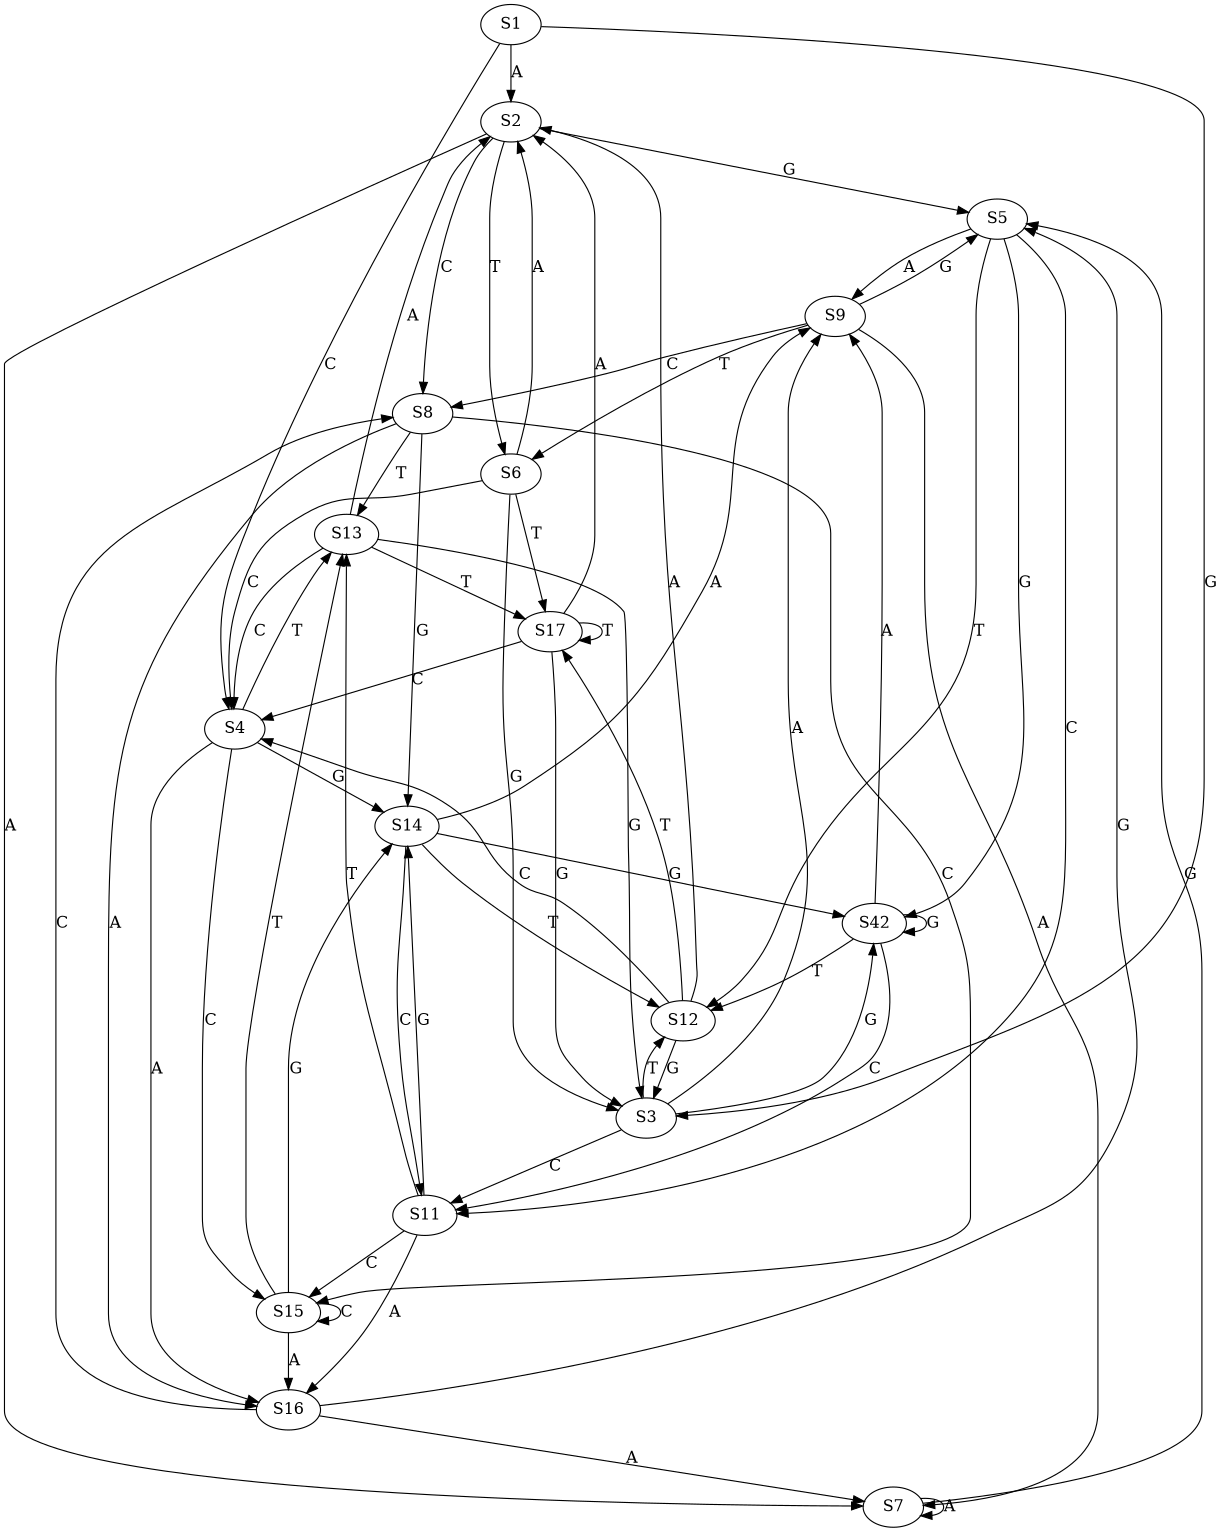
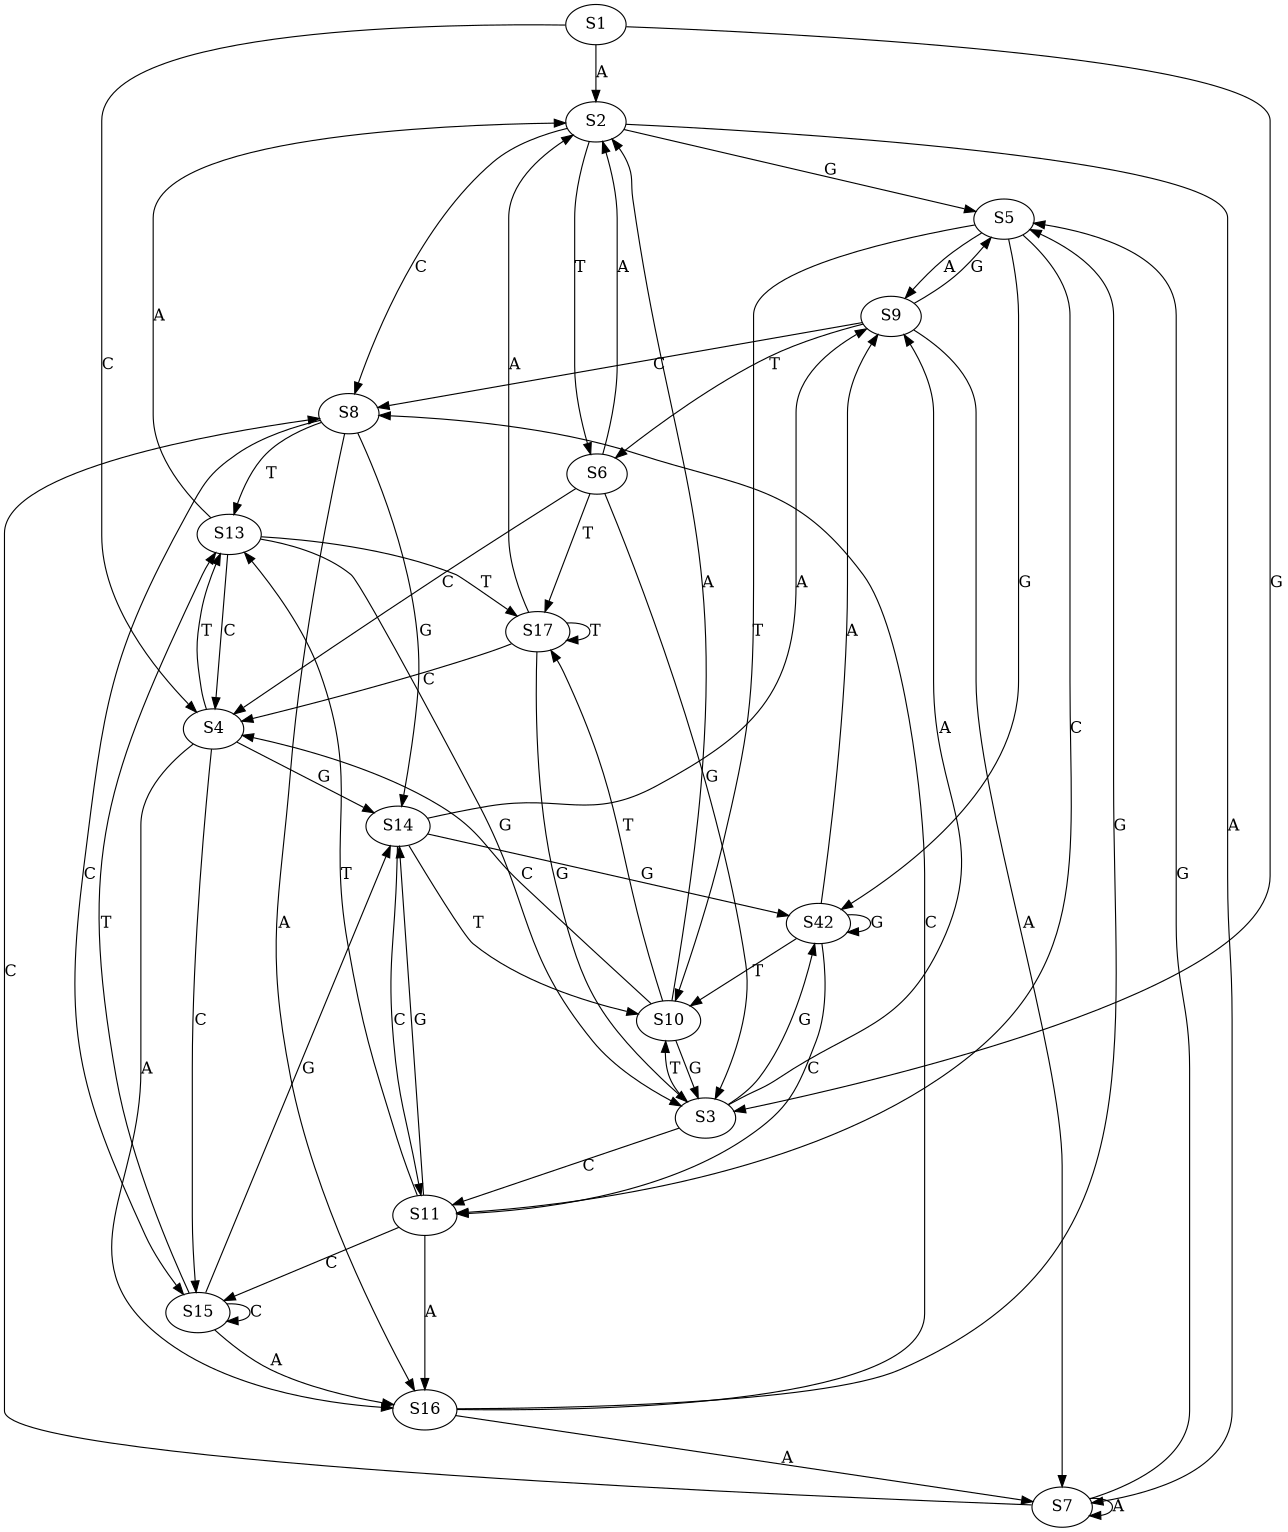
node "S12": label "S12" -> "S10"
edge "S7" -> "S8": added, label "C"
